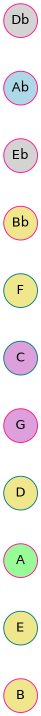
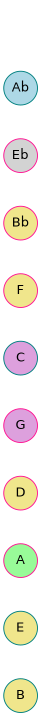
node "Db": removed
node "Ab": color deeppink -> teal
node "F": color teal -> deeppink
node "D": color teal -> deeppink
node "B": color deeppink -> teal
